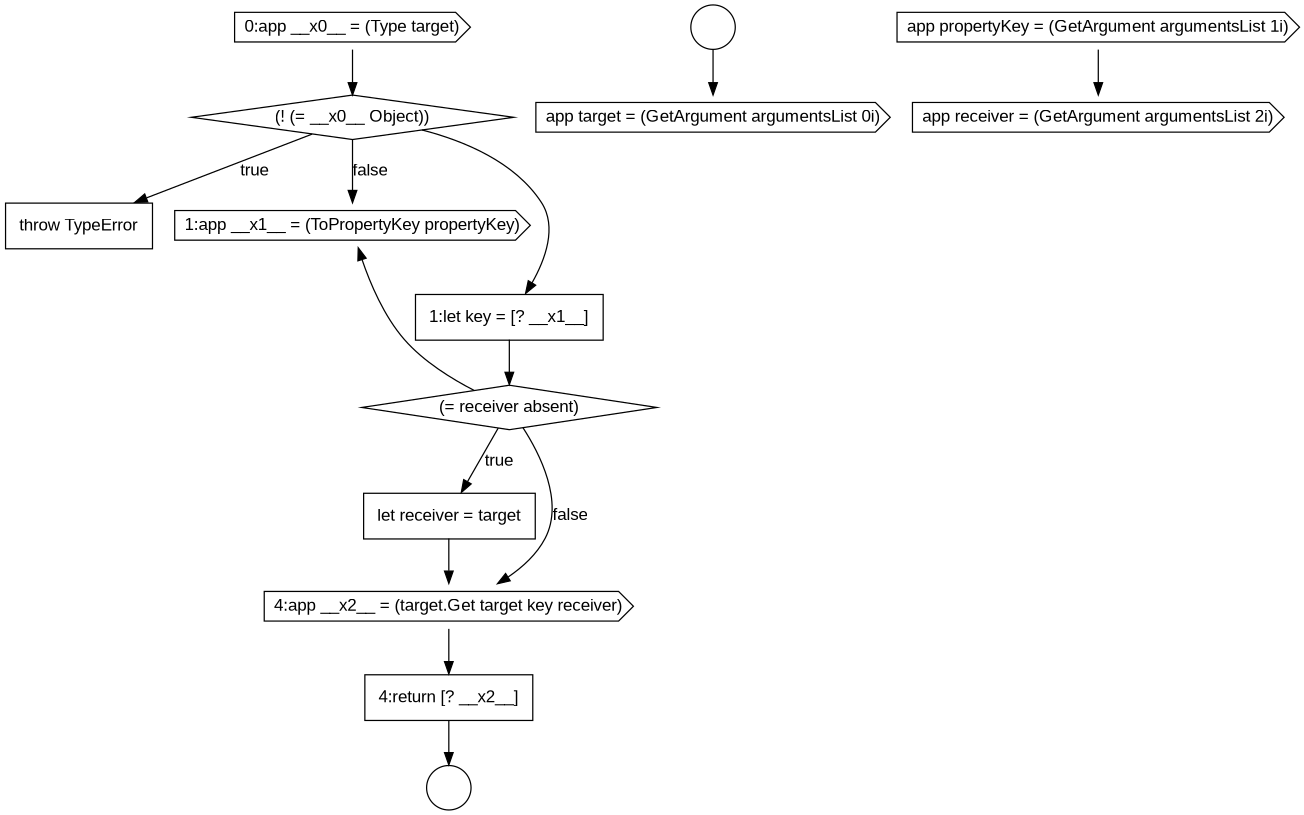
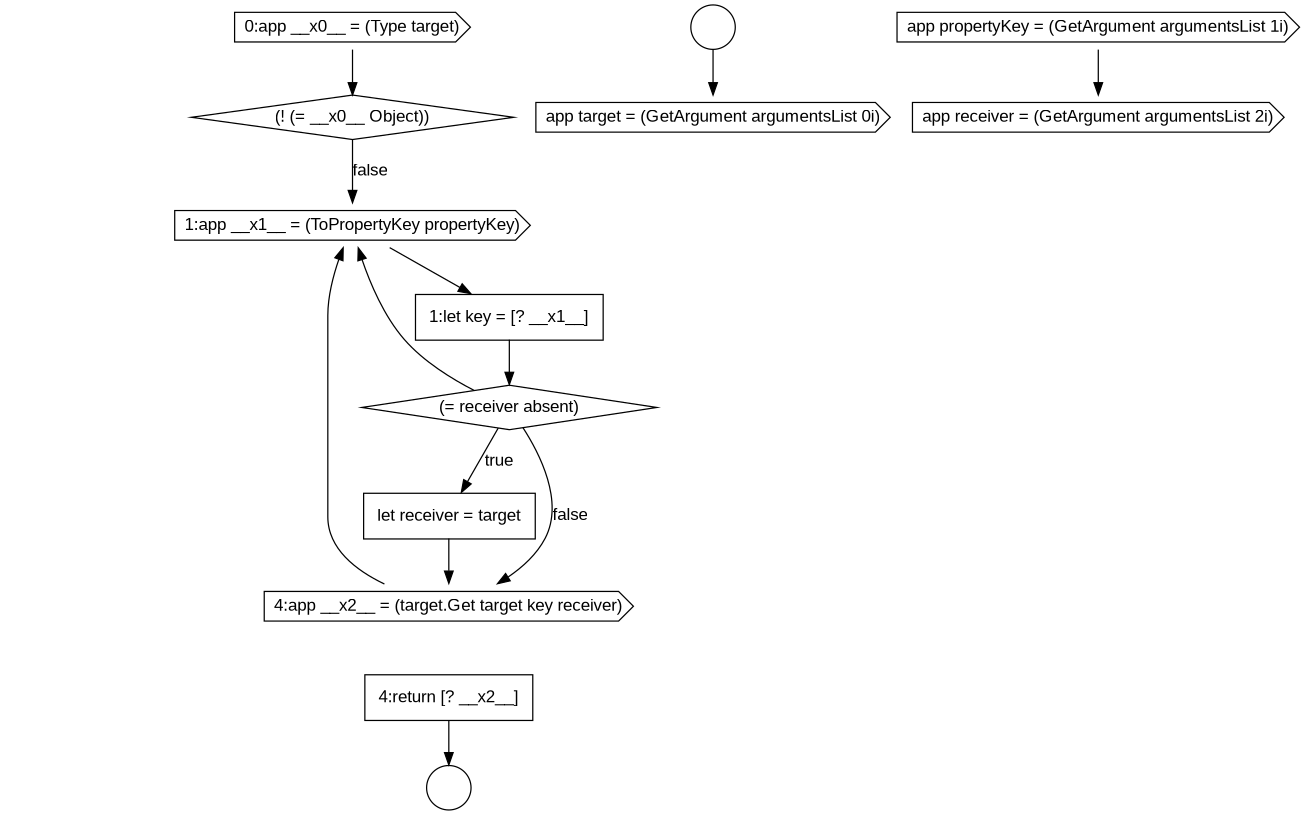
edge "(! (= __x0__ Object))" -> "1:let key = [? __x1__]": now "1:app __x1__ = (ToPropertyKey propertyKey)" -> "1:let key = [? __x1__]"
node "throw TypeError": removed
edge "4:app __x2__ = (target.Get target key receiver)" -> "4:return [? __x2__]": now "4:app __x2__ = (target.Get target key receiver)" -> "1:app __x1__ = (ToPropertyKey propertyKey)"
